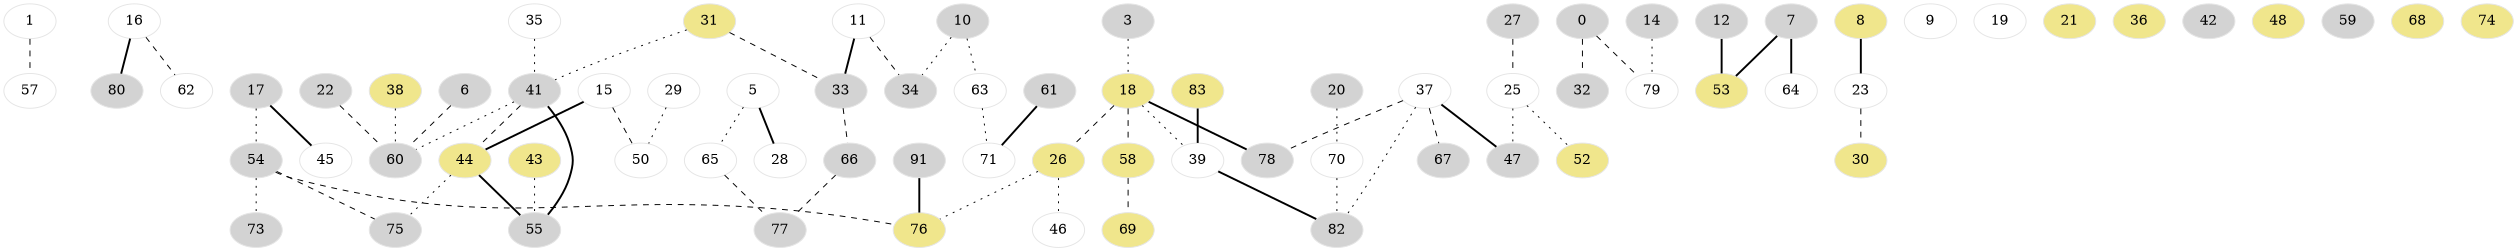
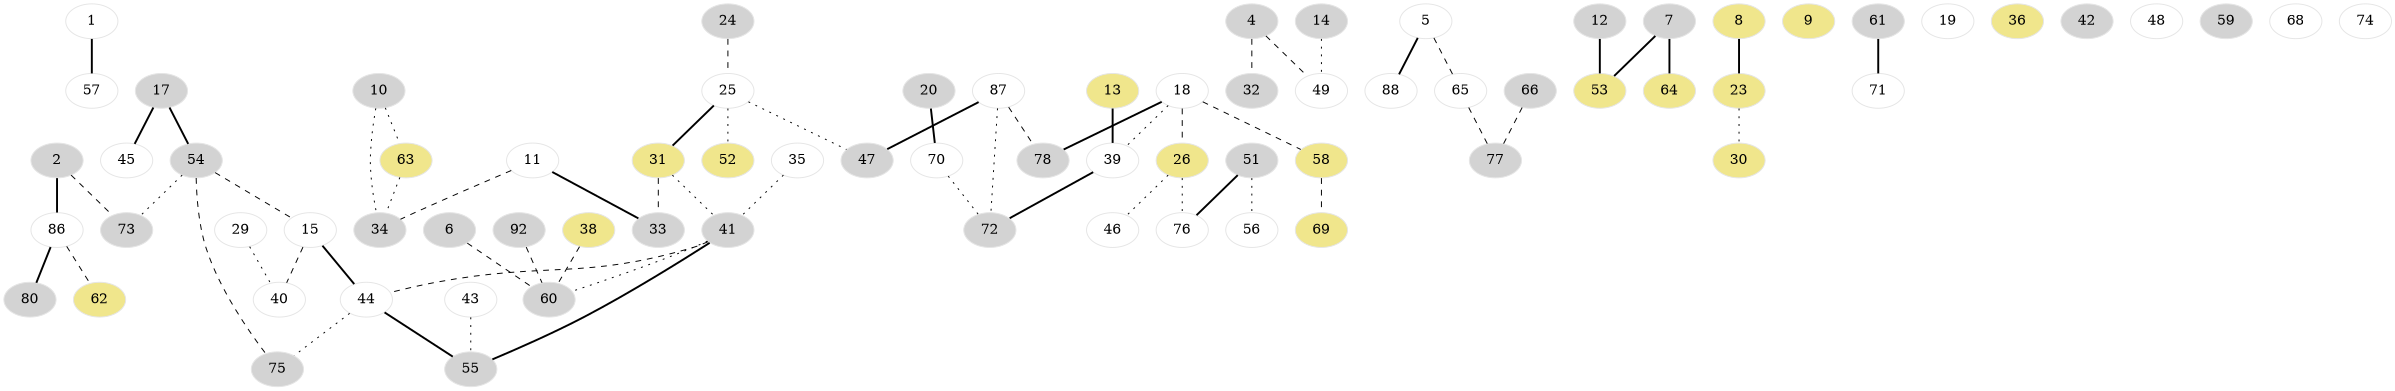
node "16": label "16" -> "86"
node "3": removed
node "27": label "27" -> "24"
node "0": label "0" -> "4"
node "9": fillcolor white -> khaki
node "21": removed
node "48": fillcolor khaki -> white
node "68": fillcolor khaki -> white
node "74": fillcolor khaki -> white
edge "1" -- "57": style dashed -> bold
node "62": fillcolor white -> khaki
node "22": label "22" -> "92"
node "63": fillcolor white -> khaki
node "18": fillcolor khaki -> white
node "83": label "83" -> "13"
node "37": label "37" -> "87"
node "79": label "79" -> "49"
node "64": fillcolor white -> khaki
node "23": fillcolor white -> khaki
edge "20" -- "70": style dotted -> bold
edge "17" -- "54": style dotted -> bold
edge "38" -- "60": style dotted -> dashed
edge "25" -- "31": added
edge "5" -- "65": style dotted -> dashed
edge "33" -- "66": removed
edge "63" -- "71": now "63" -- "34"
edge "23" -- "30": style dashed -> dotted
node "2": added
node "44": fillcolor khaki -> white
node "43": fillcolor khaki -> white
node "50": label "50" -> "40"
node "28": label "28" -> "88"
node "91": label "91" -> "51"
node "67": removed
edge "54" -- "76": now "54" -- "15"
node "76": fillcolor khaki -> white
node "56": added
node "82": label "82" -> "72"
